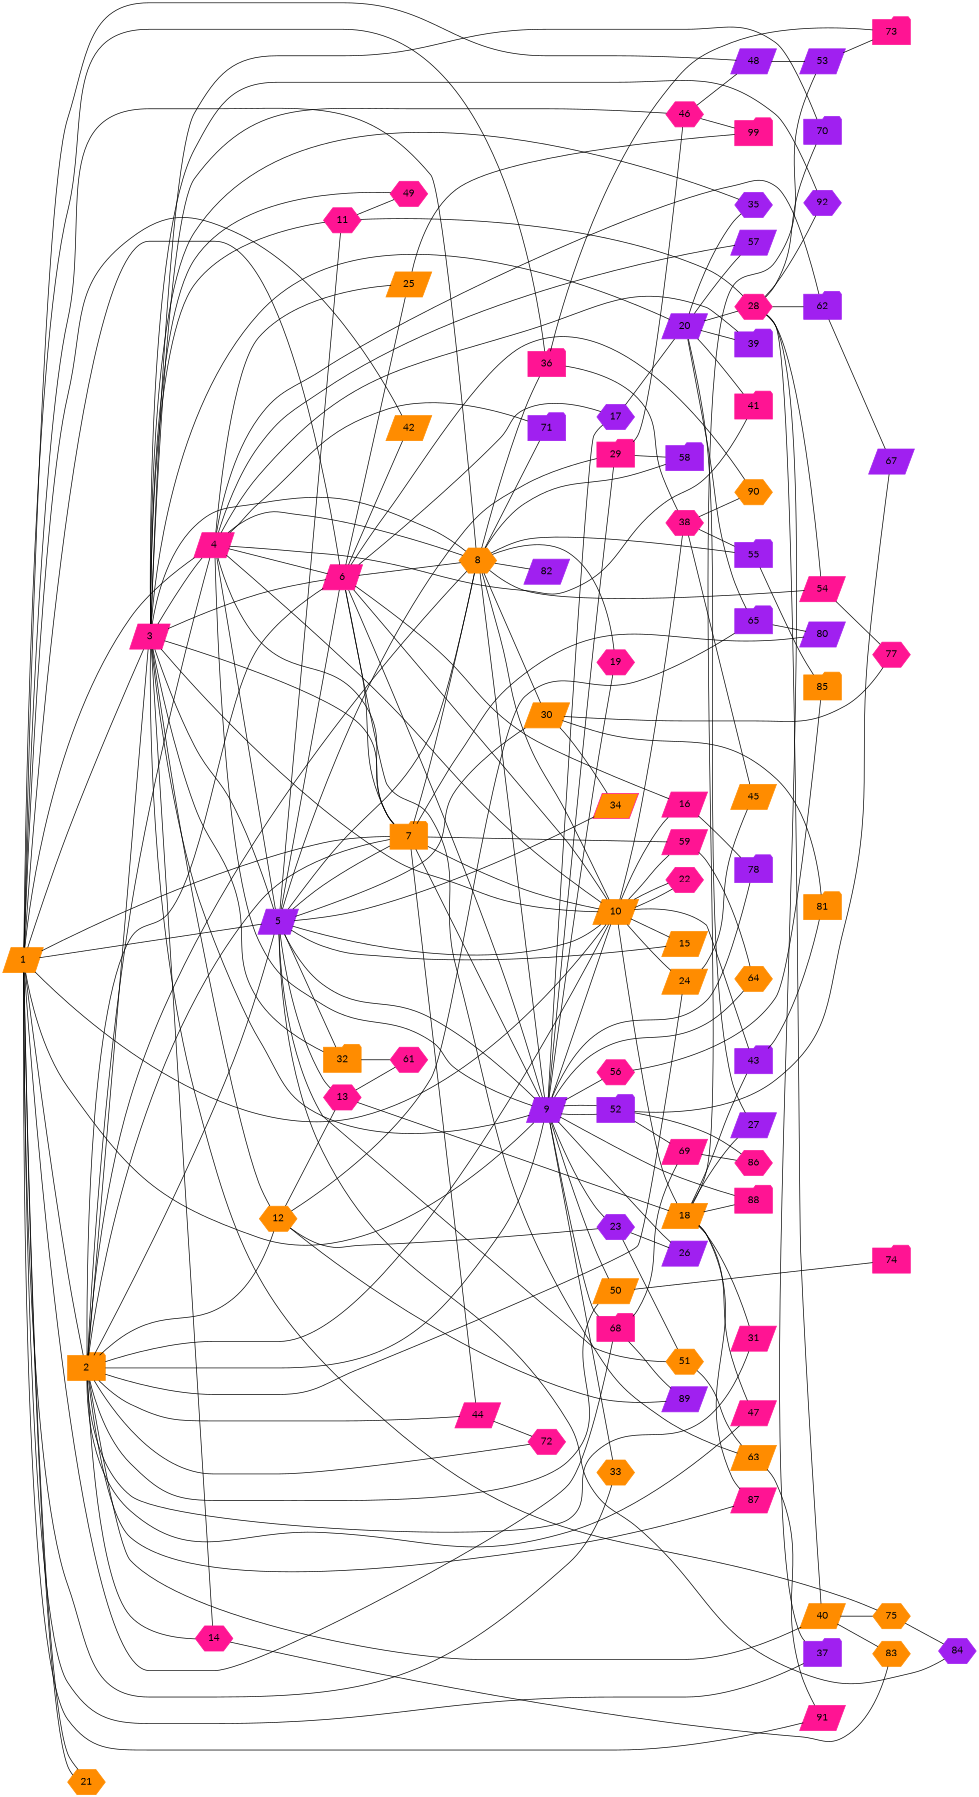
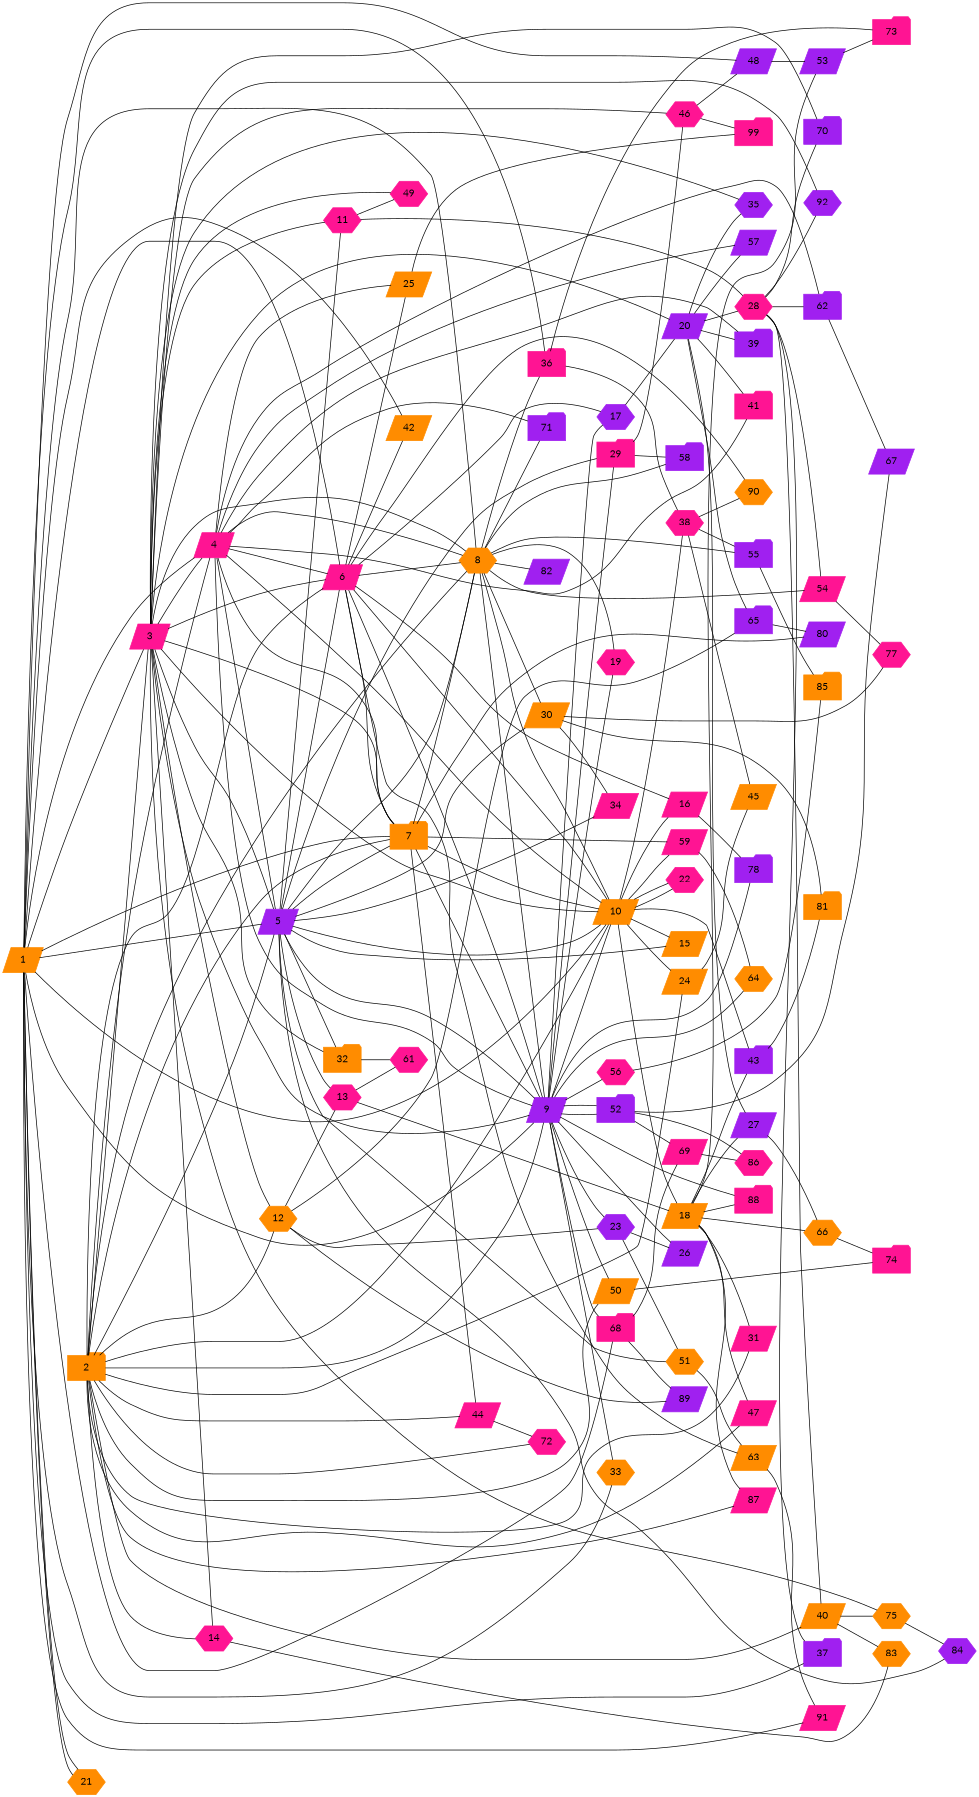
node "34": fillcolor darkorange -> deeppink
edge "1" -- "2": removed
node "66": added
